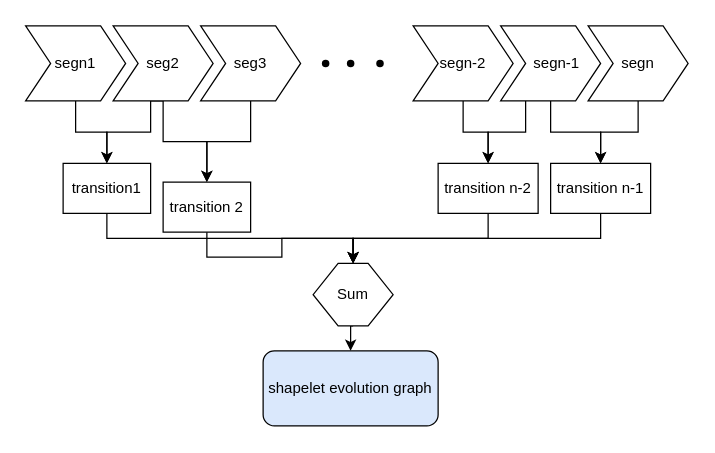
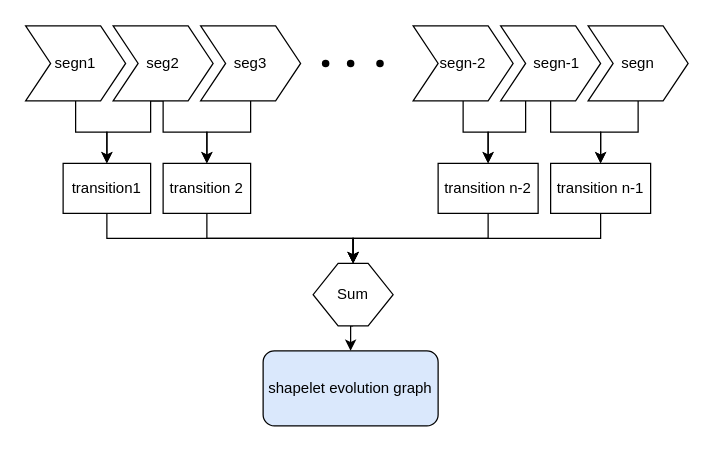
node "transition 2": moved (207, 207) -> (207, 188)
